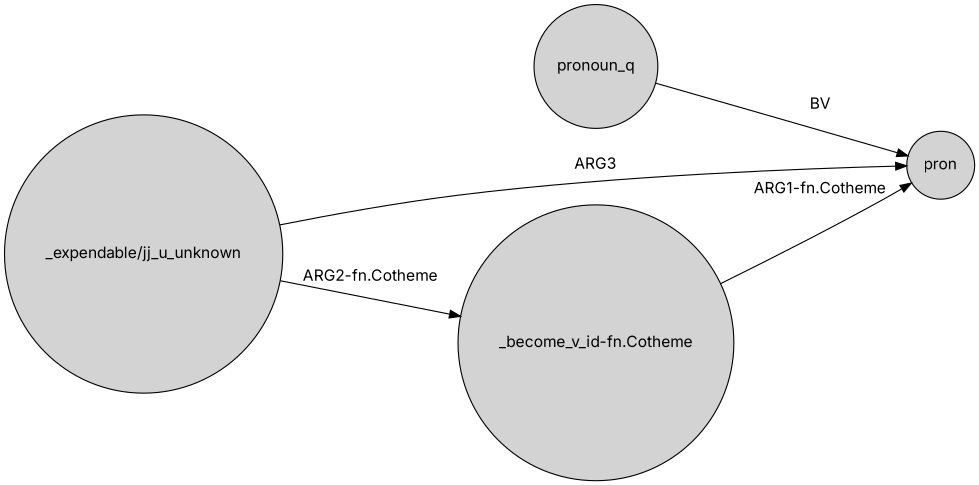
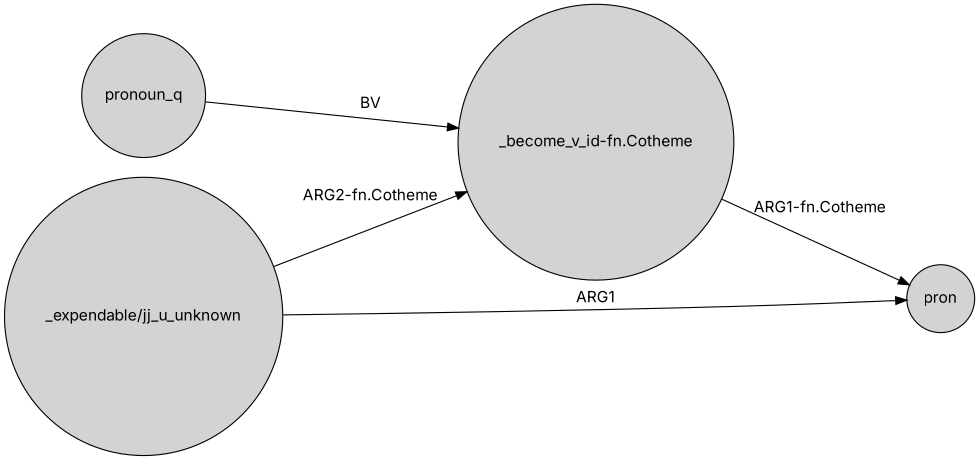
edge "pronoun_q" -> "pron": now "pronoun_q" -> "_become_v_id-fn.Cotheme"
edge "_expendable/jj_u_unknown" -> "pron": label "ARG3" -> "ARG1"
